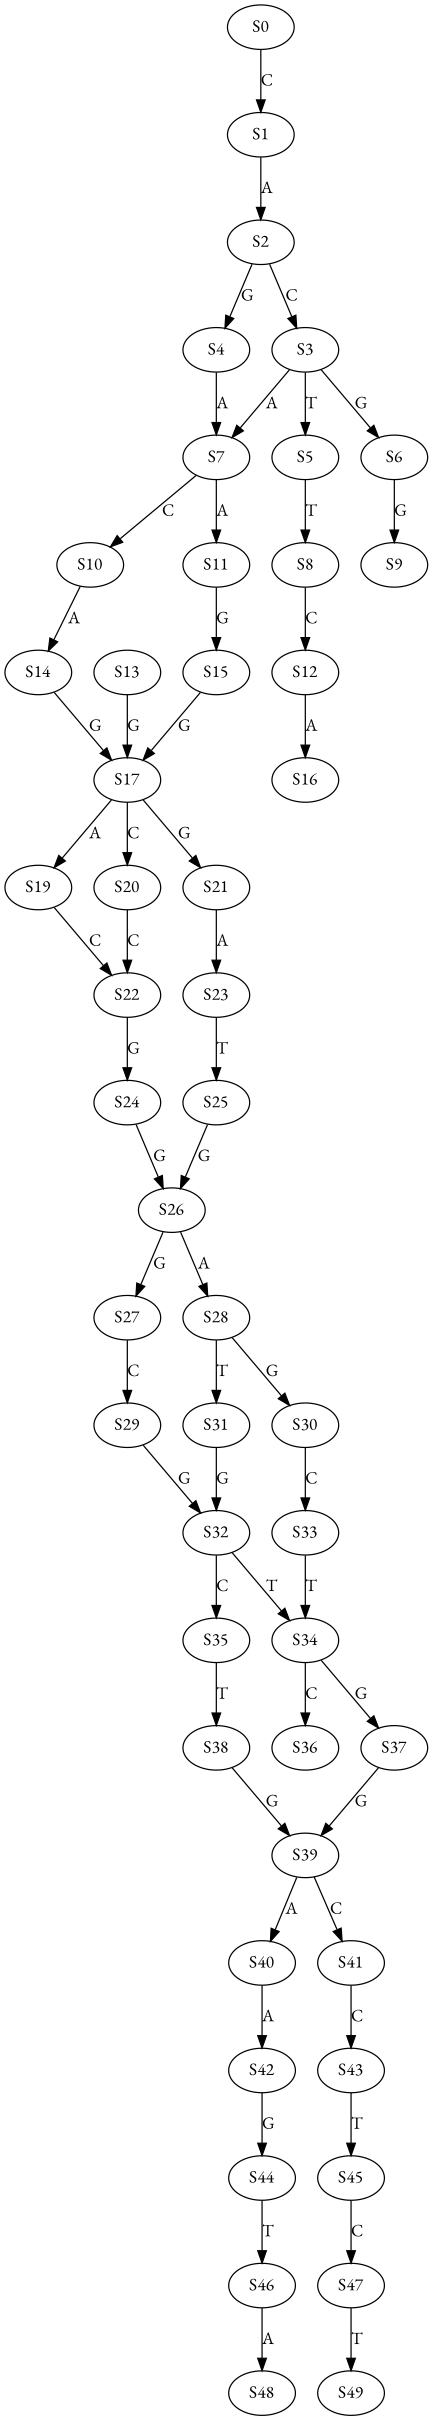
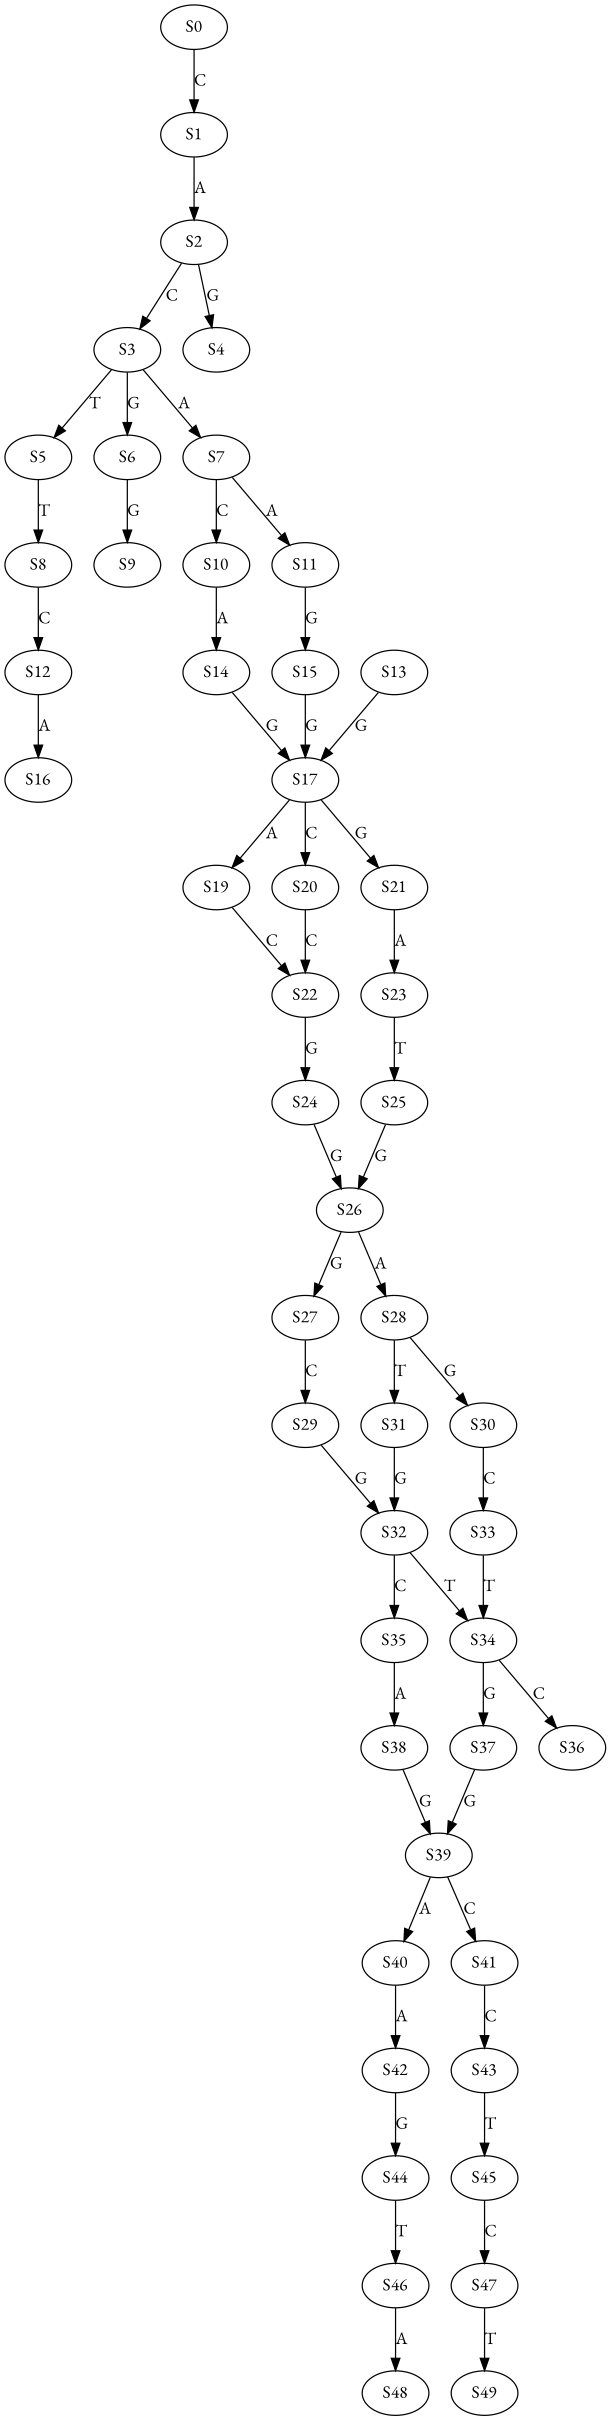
edge "S4" -> "S7": removed, label "A"
edge "S35" -> "S38": label "T" -> "A"
